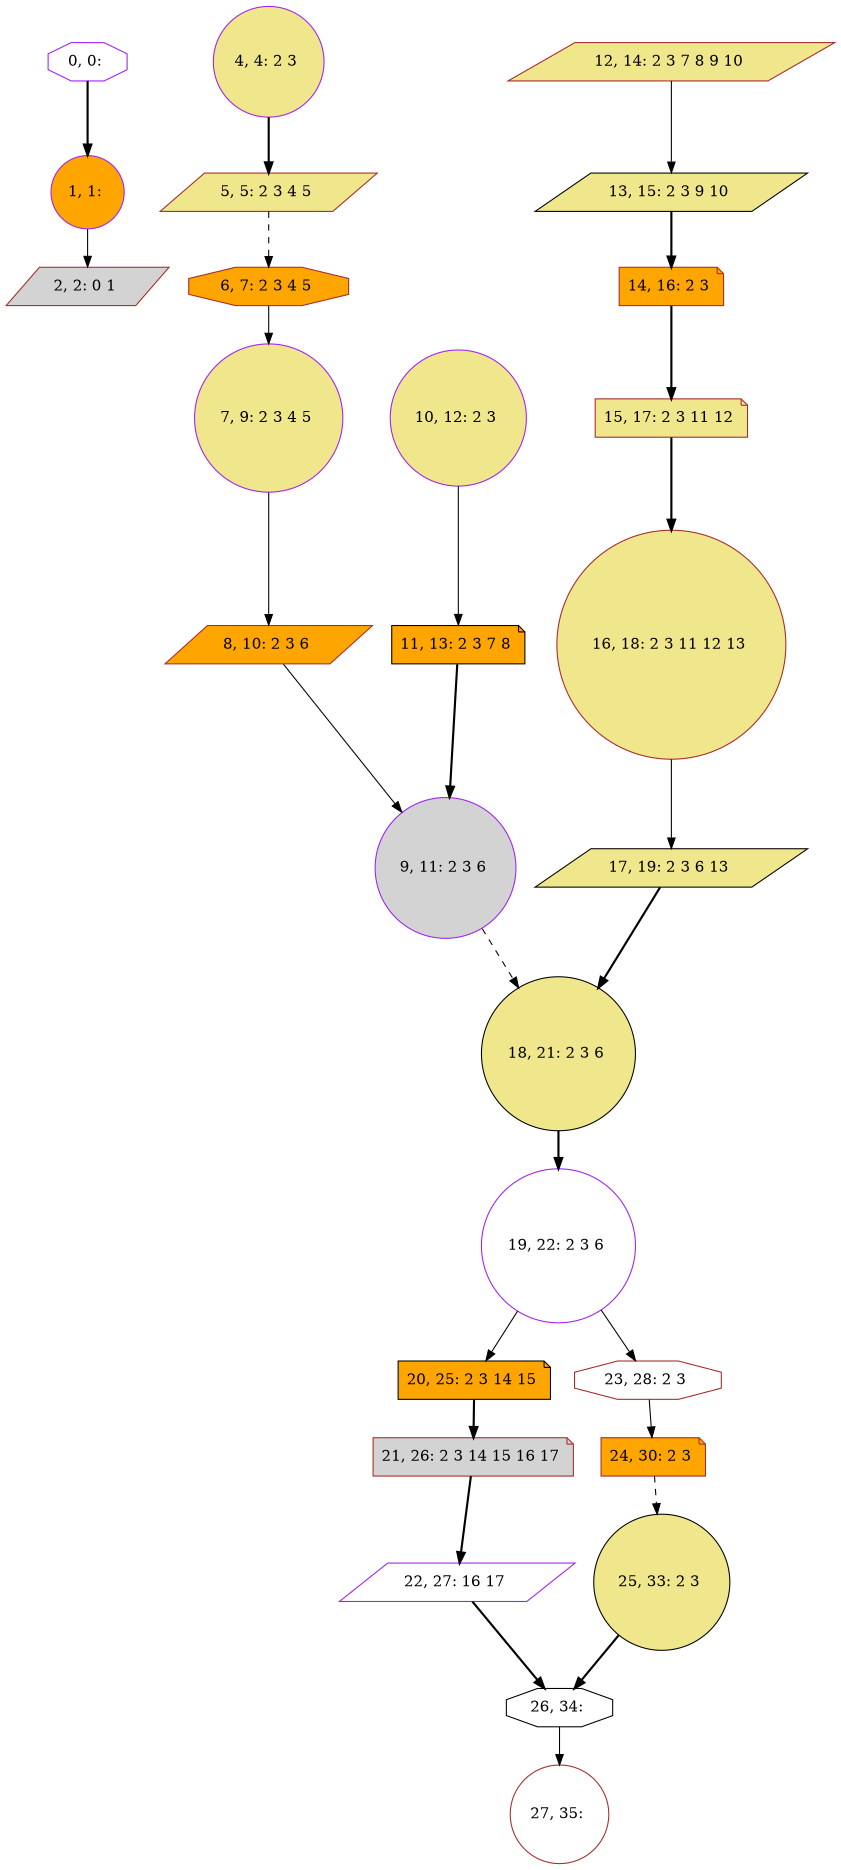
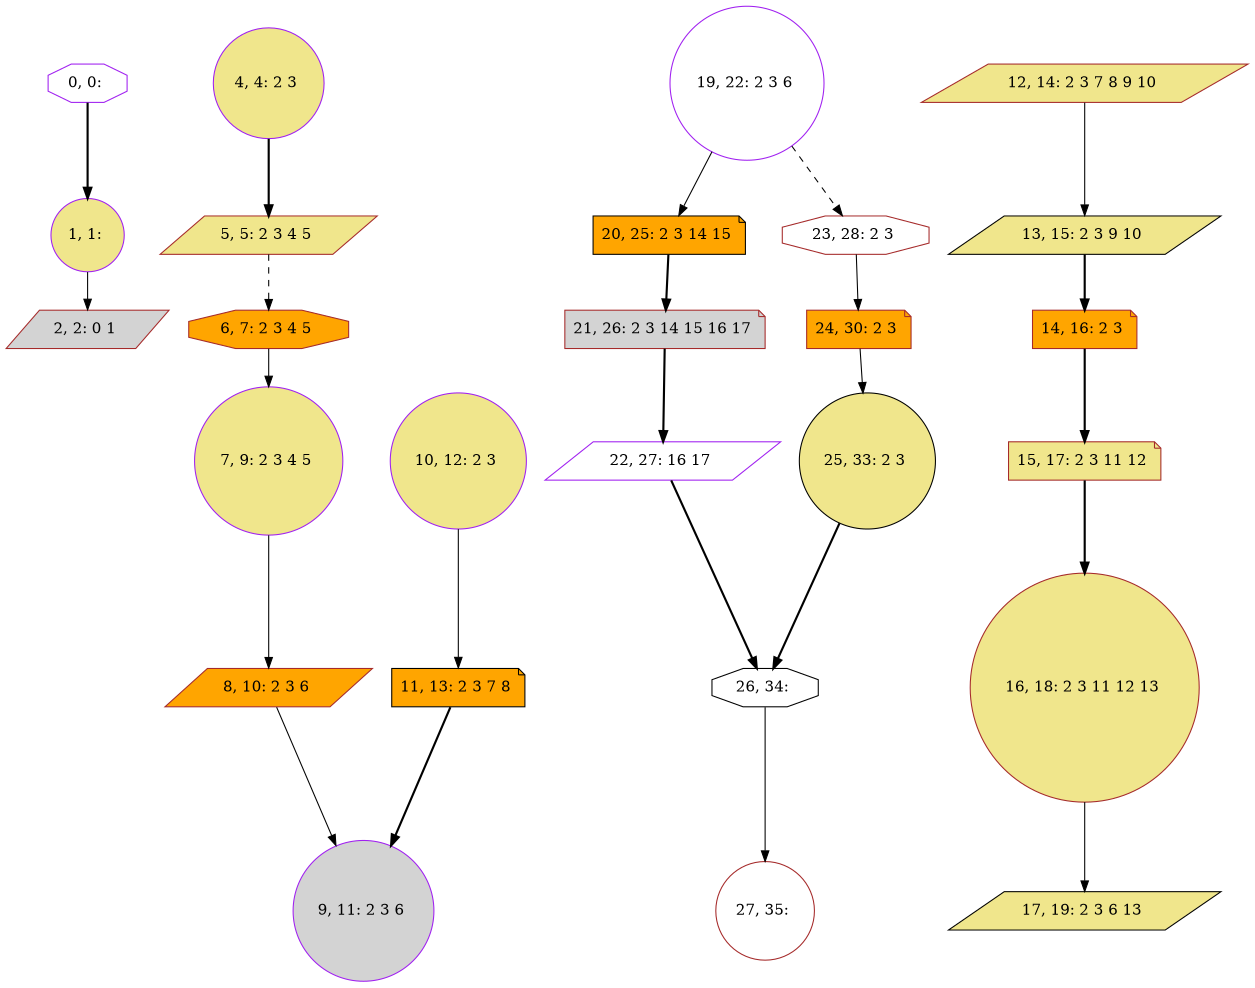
node "1, 1:": fillcolor orange -> khaki
node "18, 21: 2 3 6": removed
edge "19, 22: 2 3 6" -> "23, 28: 2 3": style solid -> dashed
edge "24, 30: 2 3" -> "25, 33: 2 3": style dashed -> solid
